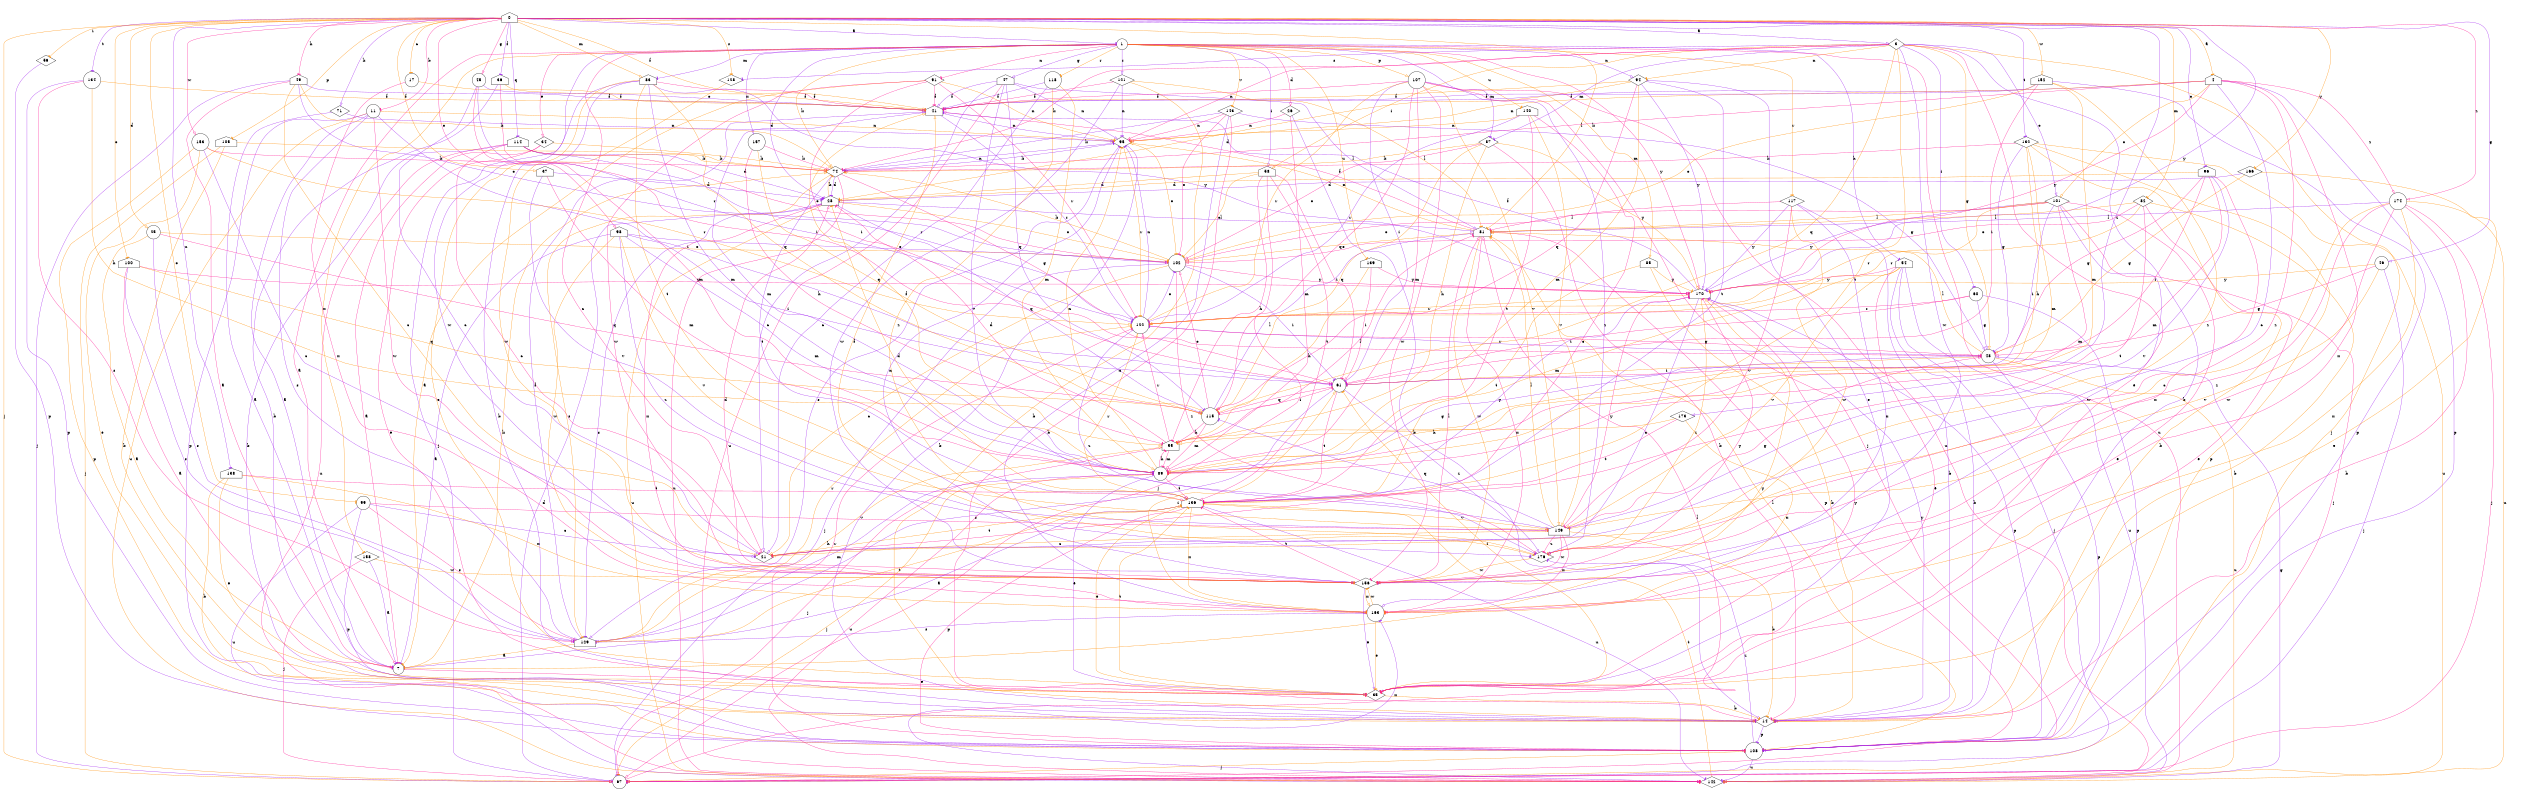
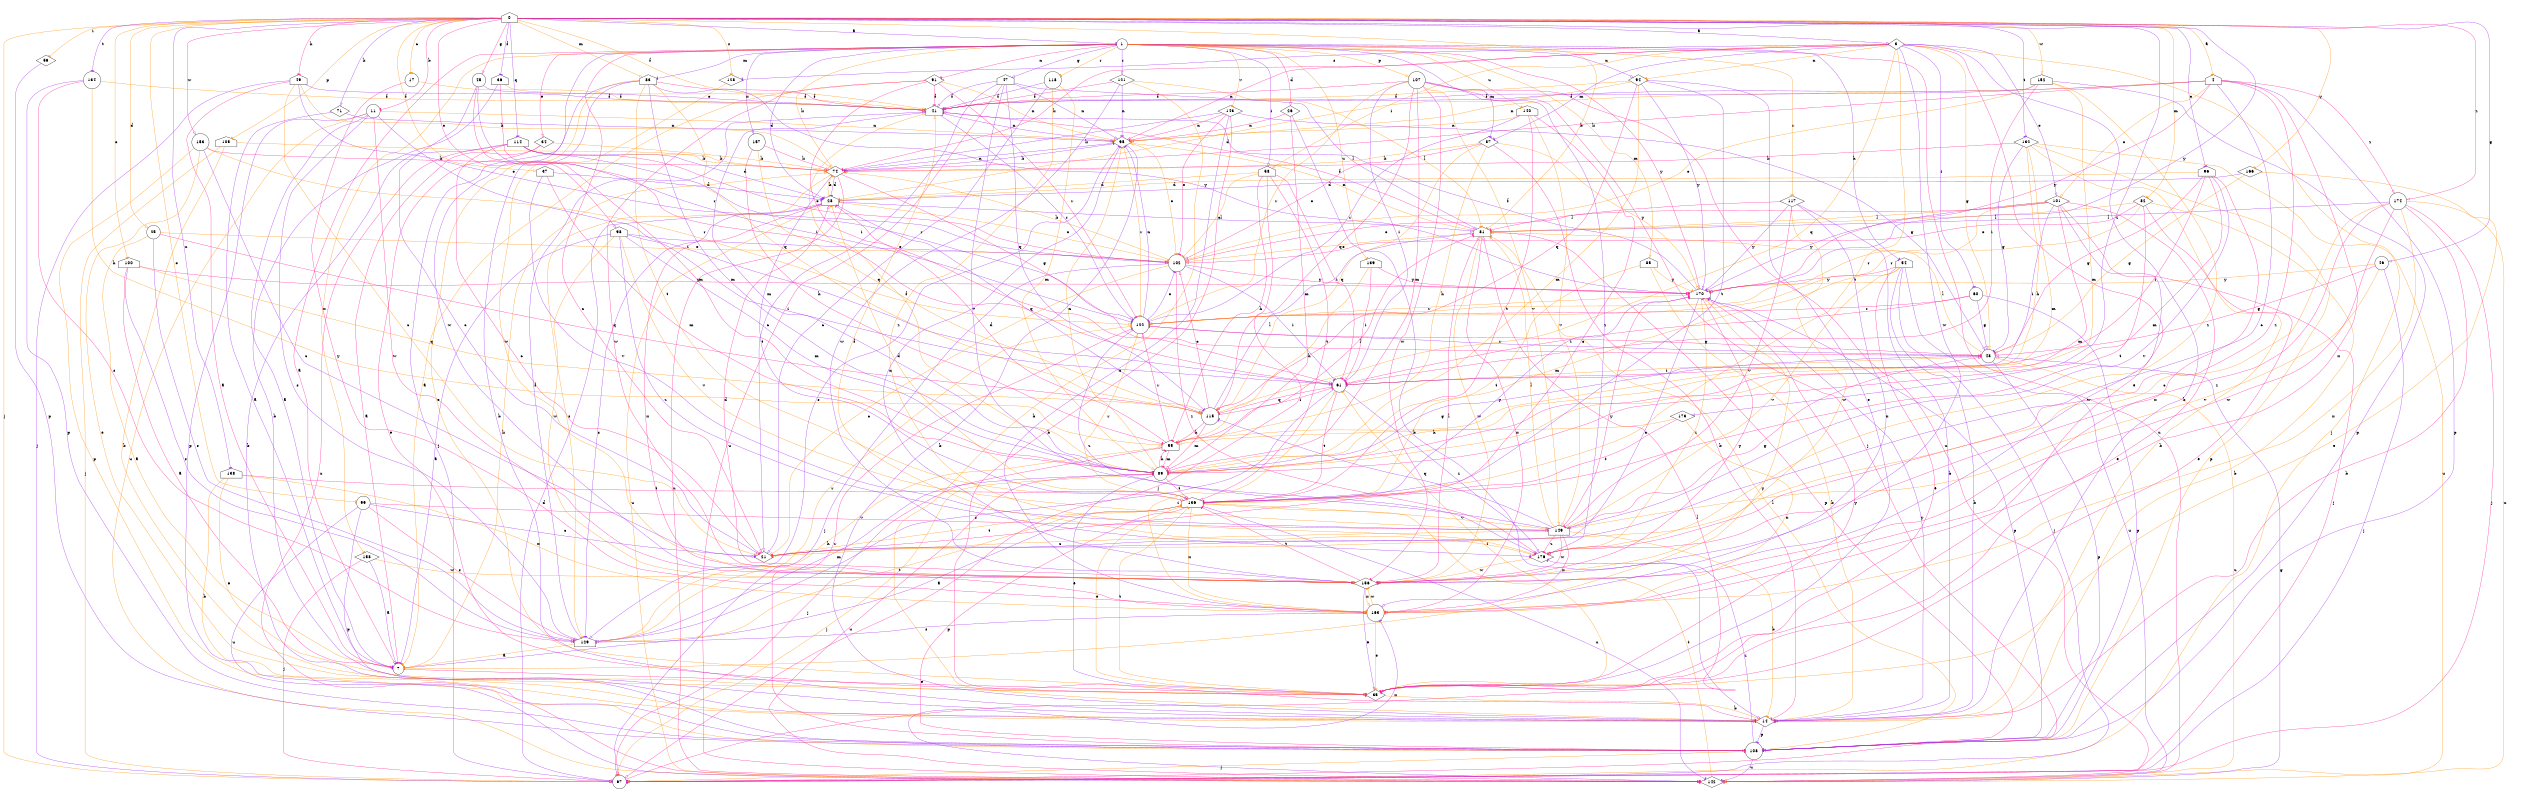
edge "0" -> "81": label "l" -> "b"
edge "17" -> "163": label "x" -> "y"
